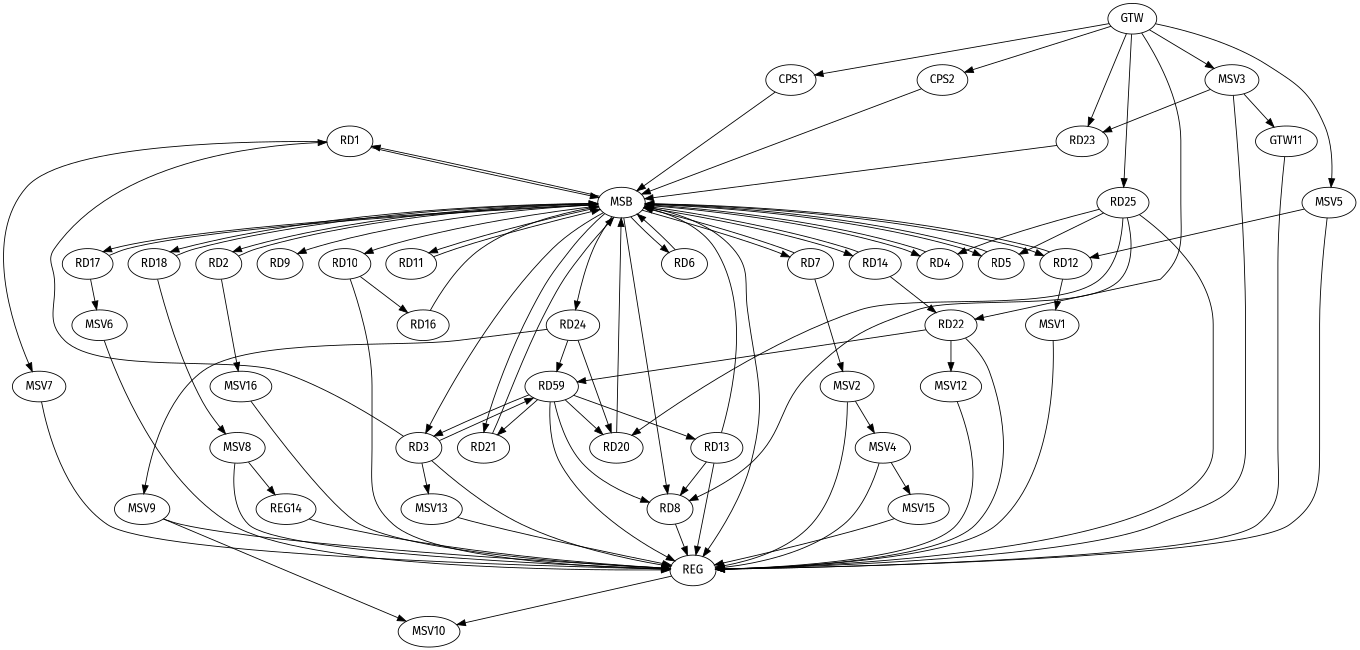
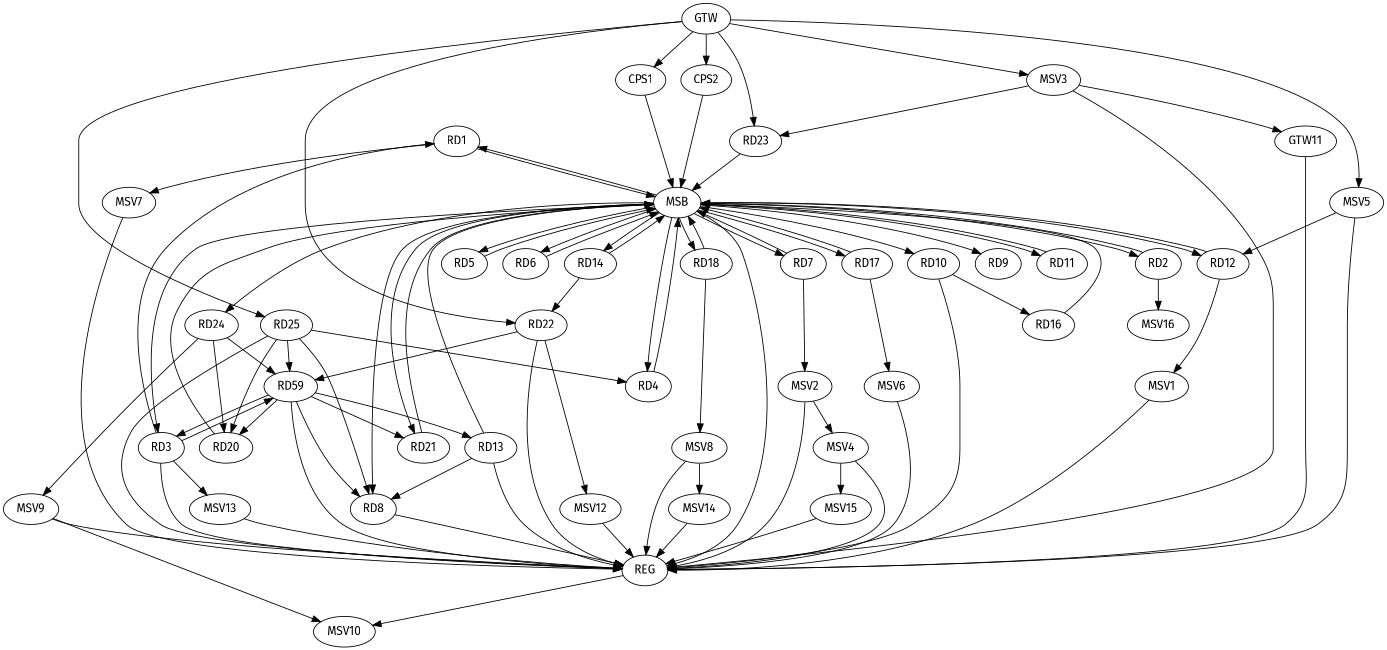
edge "RD25" -> "RD5": now "RD25" -> "RD59"
node "REG14": label "REG14" -> "MSV14"
edge "MSV16" -> "REG": removed
